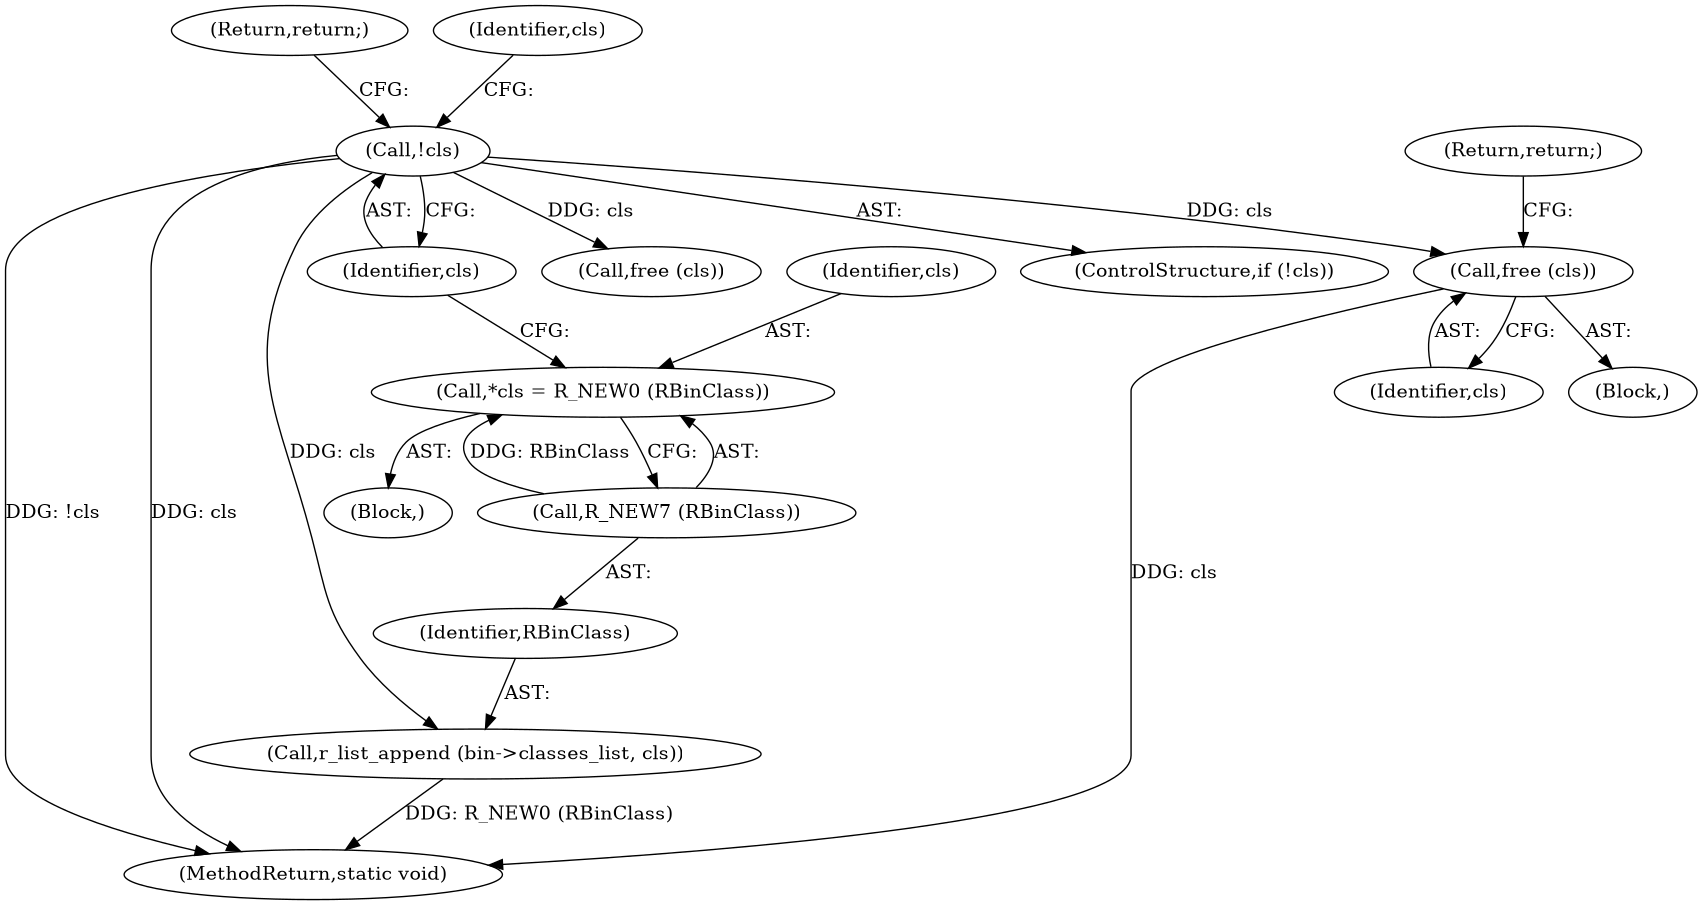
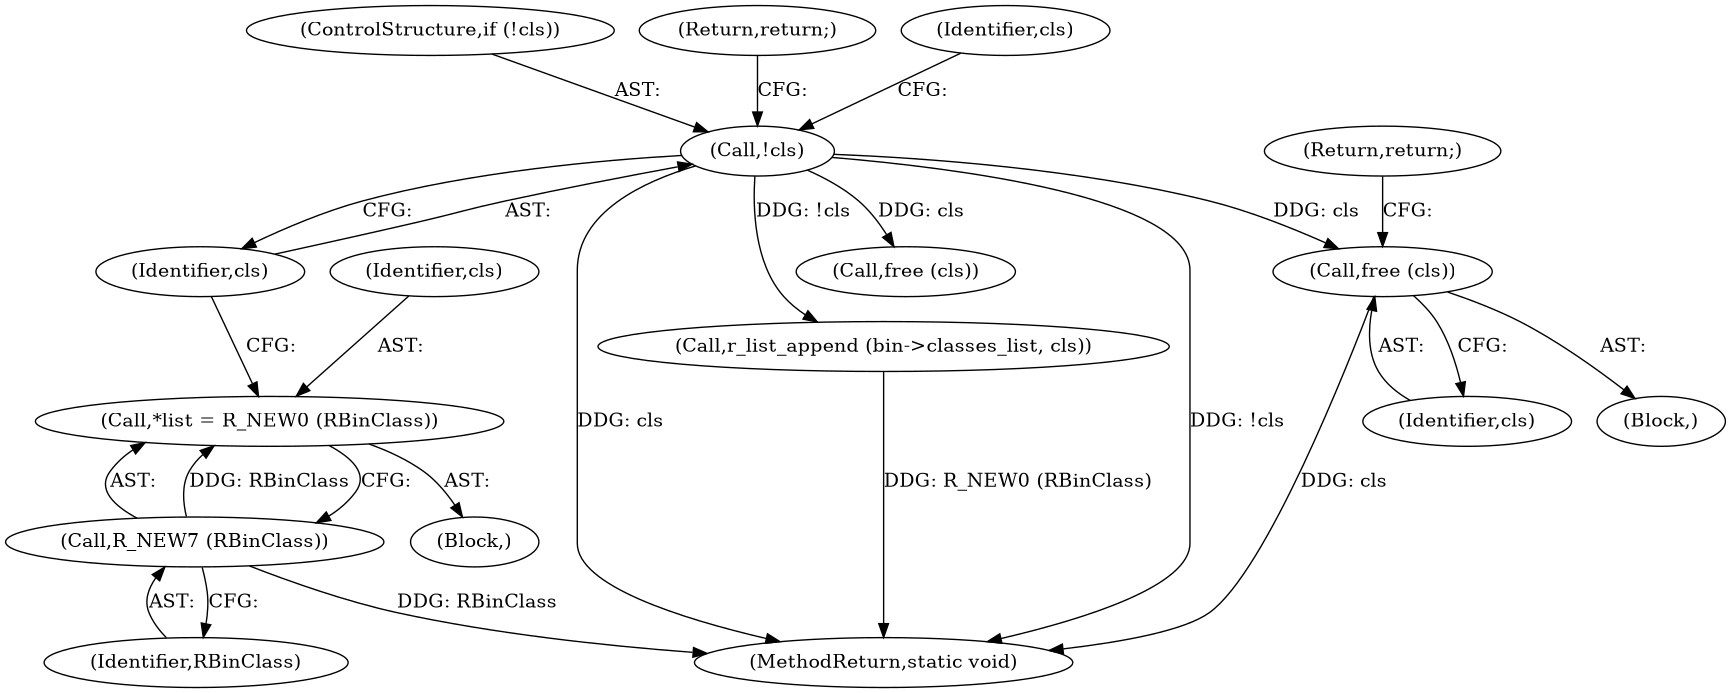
edge "(Call,!cls)" -> "(ControlStructure,if (!cls))": reversed
node "(Call,*cls = R_NEW0 (RBinClass))": label "(Call,*cls = R_NEW0 (RBinClass))" -> "(Call,*list = R_NEW0 (RBinClass))"
edge "(Call,!cls)" -> "(Call,r_list_append (bin->classes_list, cls))": label "DDG: cls" -> "DDG: !cls"
edge "(Call,R_NEW7 (RBinClass))" -> "(Identifier,RBinClass)": label "AST: " -> "CFG: "
edge "(Call,R_NEW7 (RBinClass))" -> "(MethodReturn,static void)": added, label "DDG: RBinClass"
edge "(Identifier,RBinClass)" -> "(Call,r_list_append (bin->classes_list, cls))": now "(Identifier,RBinClass)" -> "(Call,R_NEW7 (RBinClass))"
